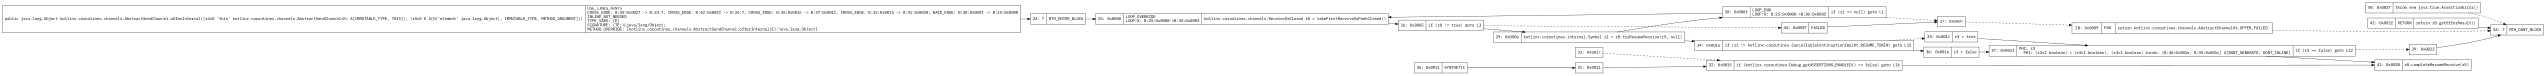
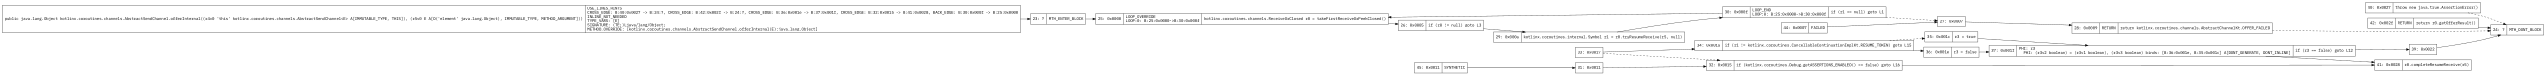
edge "27: 0x0007" -> "28: 0x0009": style dashed -> solid
node "26: 0x0005": text "if (r0 != true) goto L3" -> "if (r0 != null) goto L3"
edge "26: 0x0005" -> "44: 0x0007": removed
node "28: 0x0009": text "END" -> "RETURN"
edge "29: 0x000a" -> "34: 0x001a": now "33: 0x0017" -> "34: 0x001a"
edge "37: 0x001f" -> "39: 0x0022": style dashed -> solid
